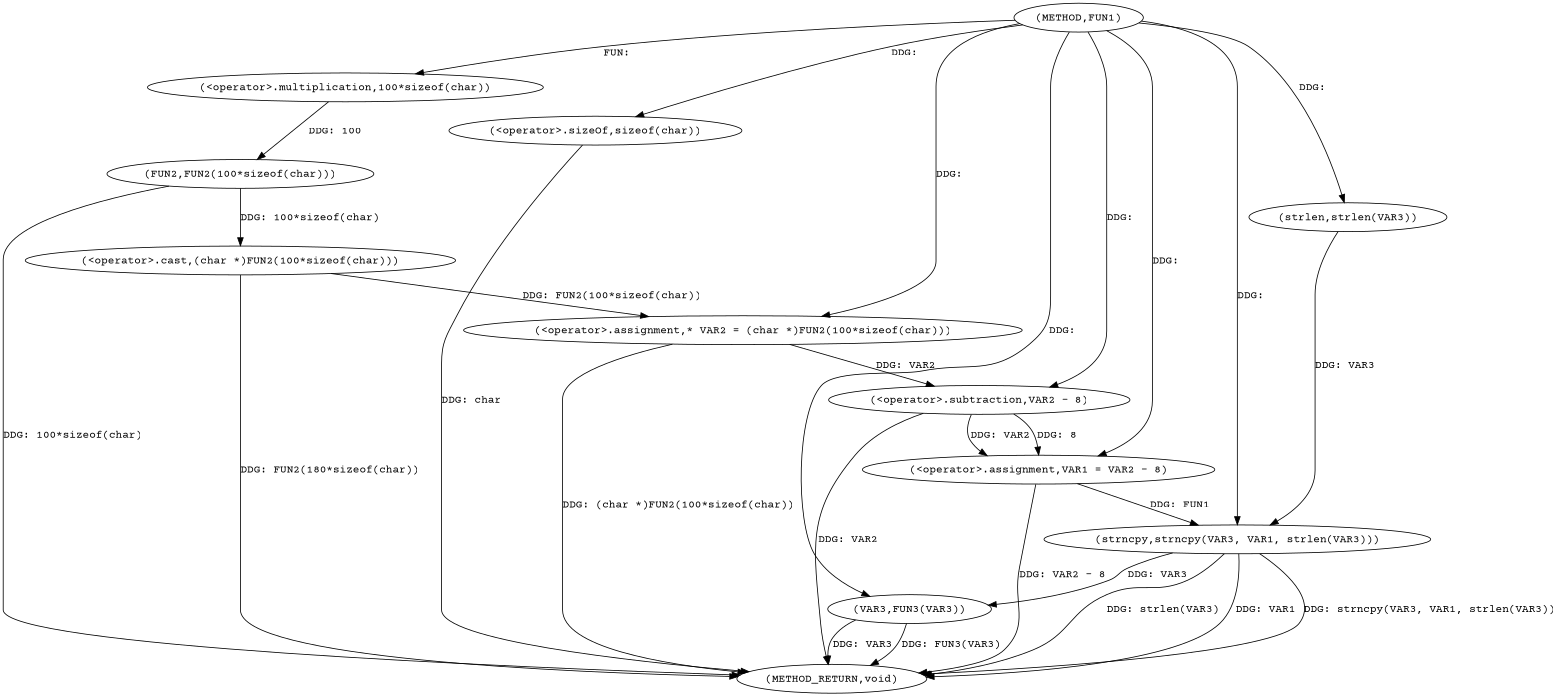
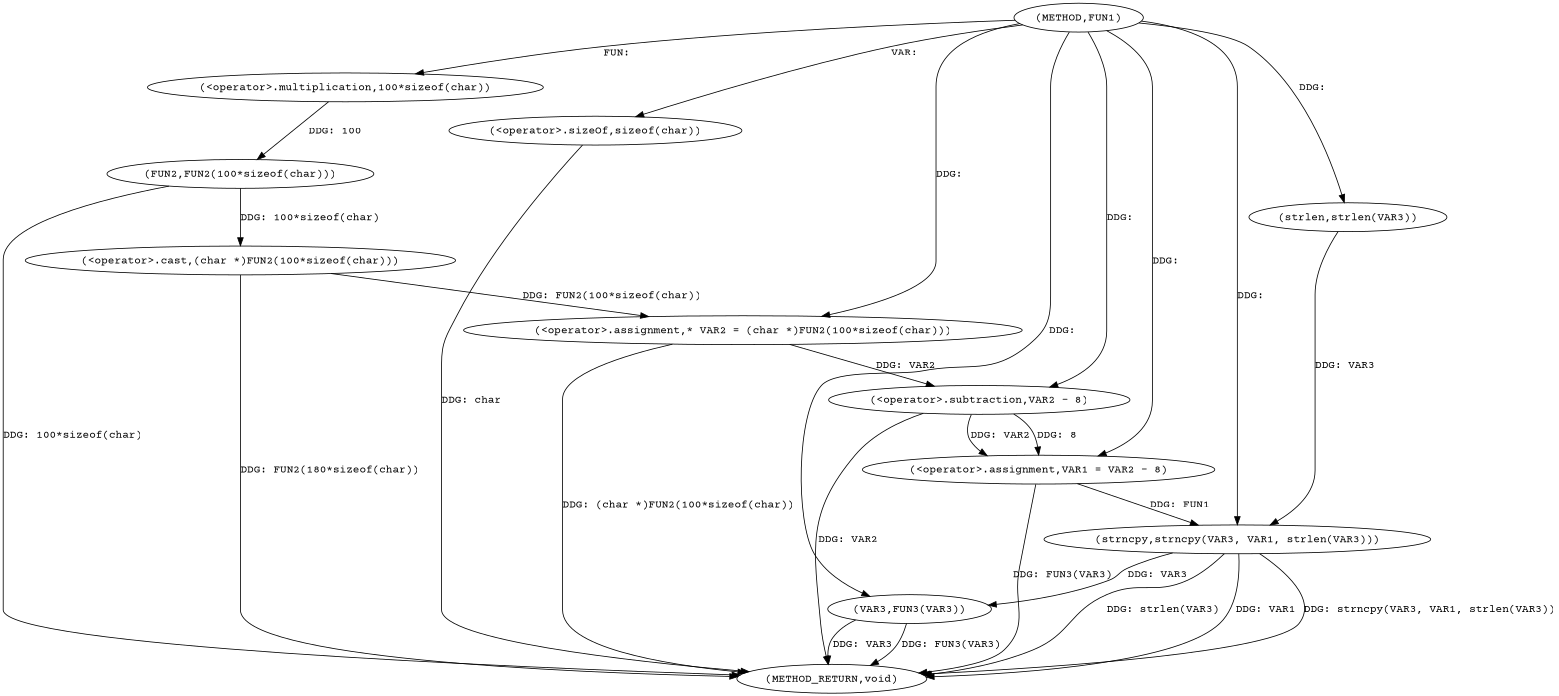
edge "(METHOD,FUN1)" -> "(<operator>.sizeOf,sizeof(char))": label "DDG: " -> "VAR: "
edge "(<operator>.assignment,VAR1 = VAR2 - 8)" -> "(METHOD_RETURN,void)": label "DDG: VAR2 - 8" -> "DDG: FUN3(VAR3)"
